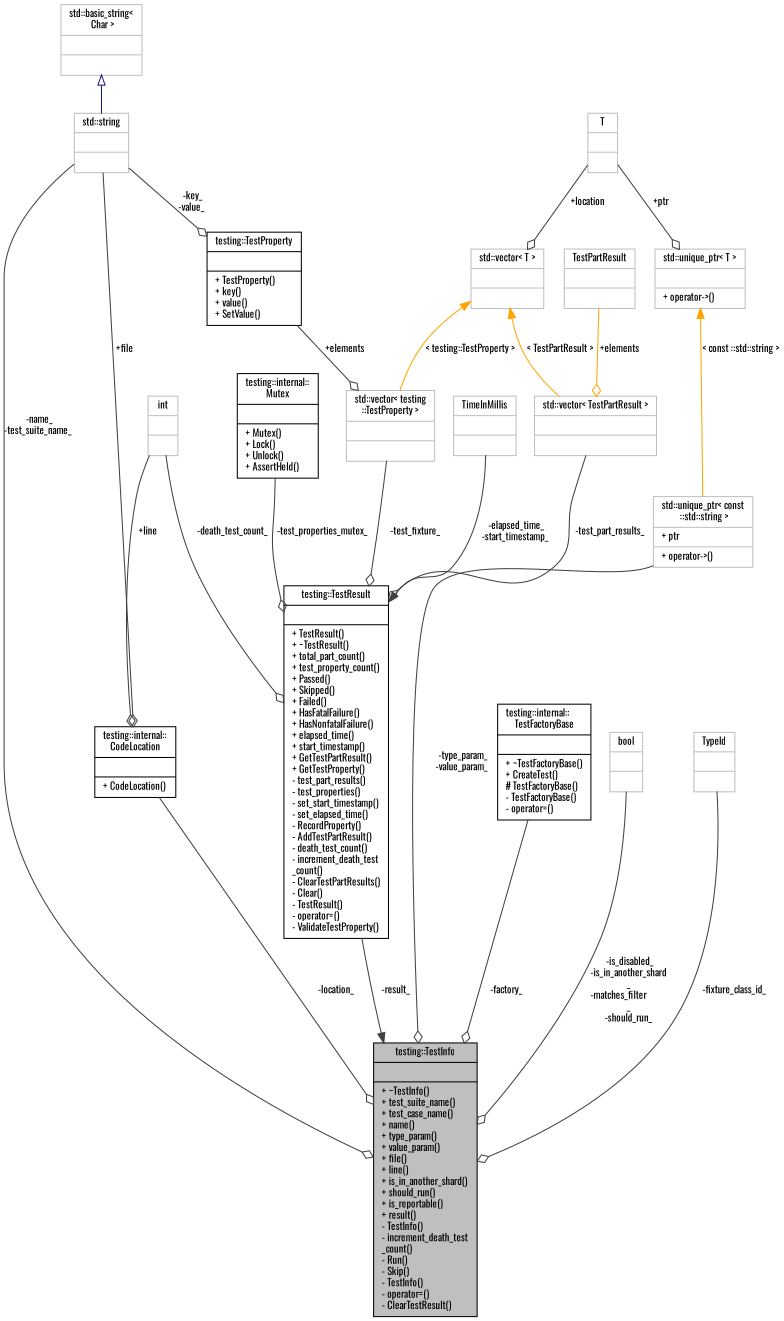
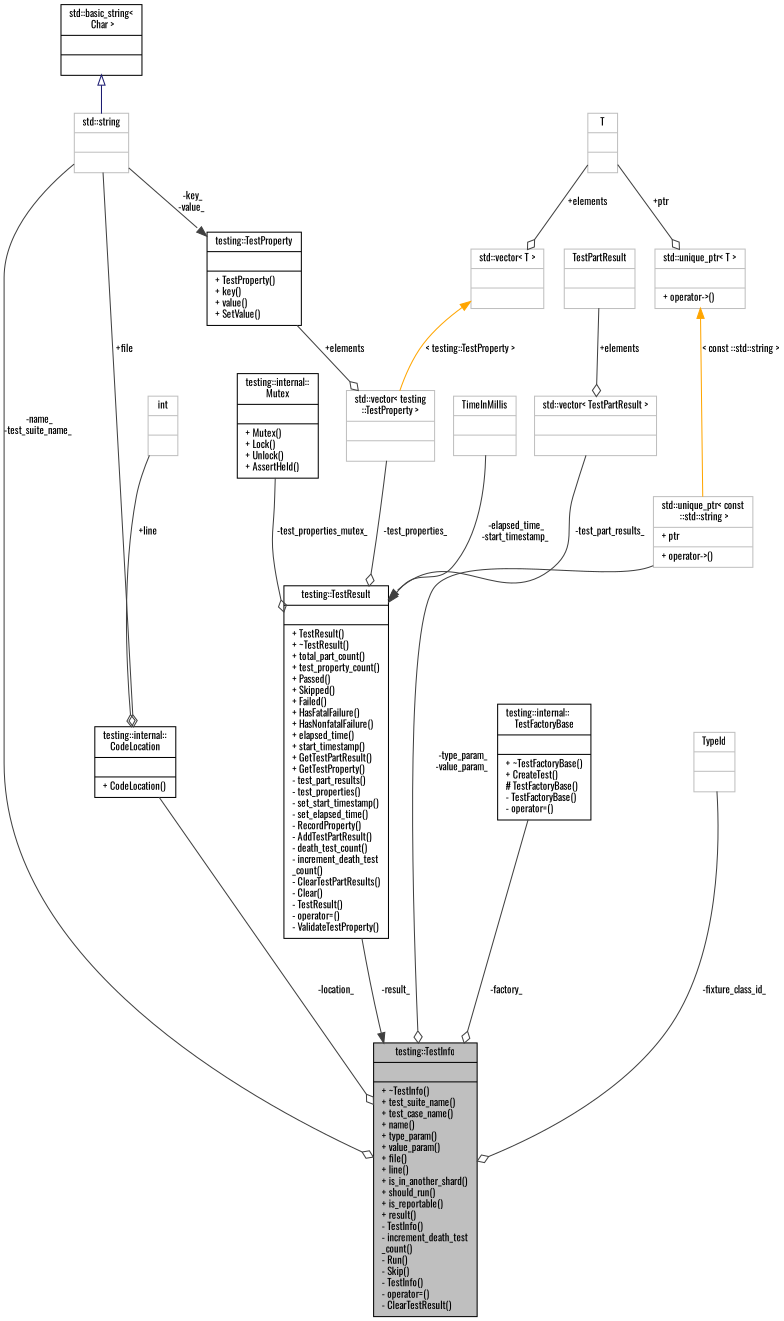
node "std::basic_string<": color grey75 -> black
edge "std::string" -> "testing::TestProperty": arrowhead odiamond -> normal
edge "T" -> "std::vector< T >": label " +location" -> " +elements"
edge "TestPartResult" -> "std::vector< TestPartResult >": color orange -> grey25
edge "std::vector< TestPartResult >" -> "std::vector< T >": removed, label "< TestPartResult >"
edge "std::vector< testing" -> "testing::TestResult": label " -test_fixture_" -> " -test_properties_"
edge "std::vector< TestPartResult >" -> "testing::TestResult": arrowhead odiamond -> normal
edge "int" -> "testing::TestResult": removed, label "-death_test_count_"
node "bool": removed
